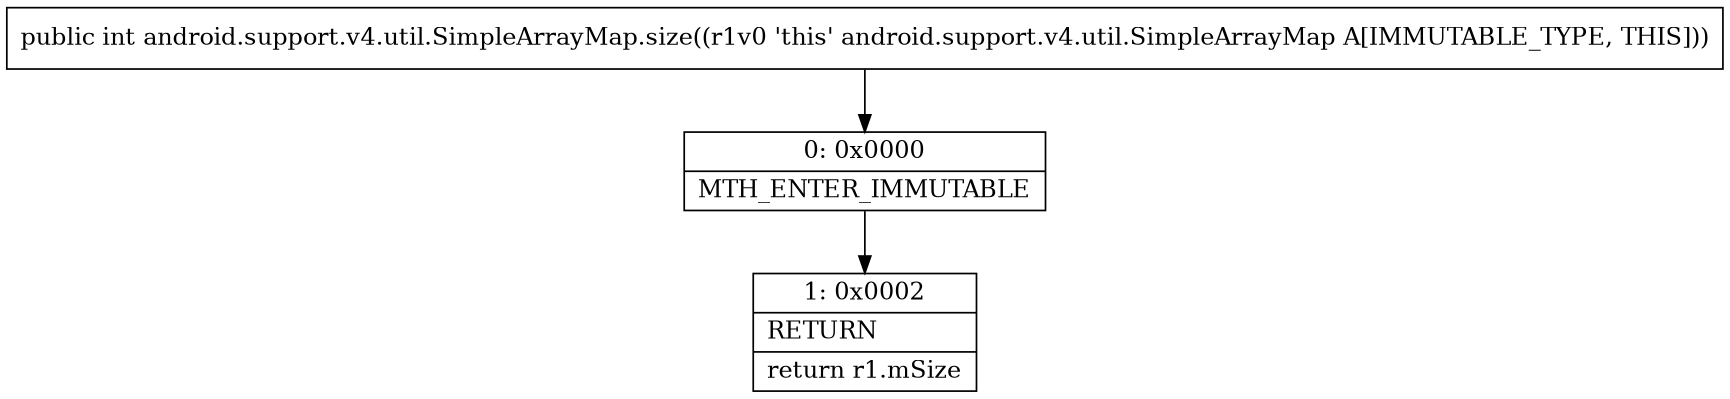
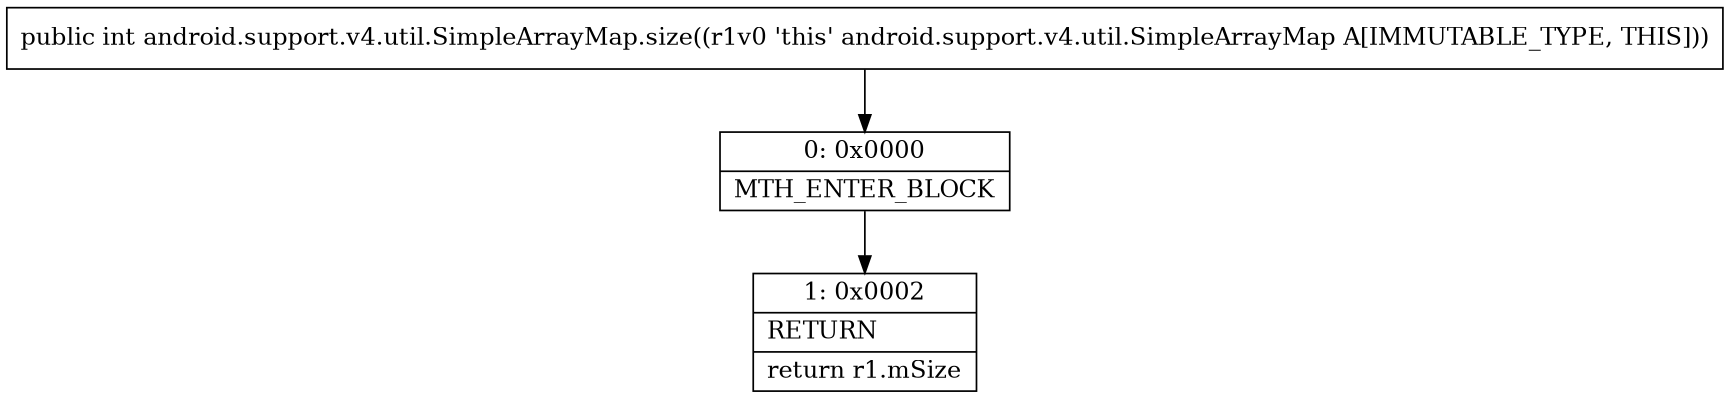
node "0: 0x0000": text "MTH_ENTER_IMMUTABLE" -> "MTH_ENTER_BLOCK"
